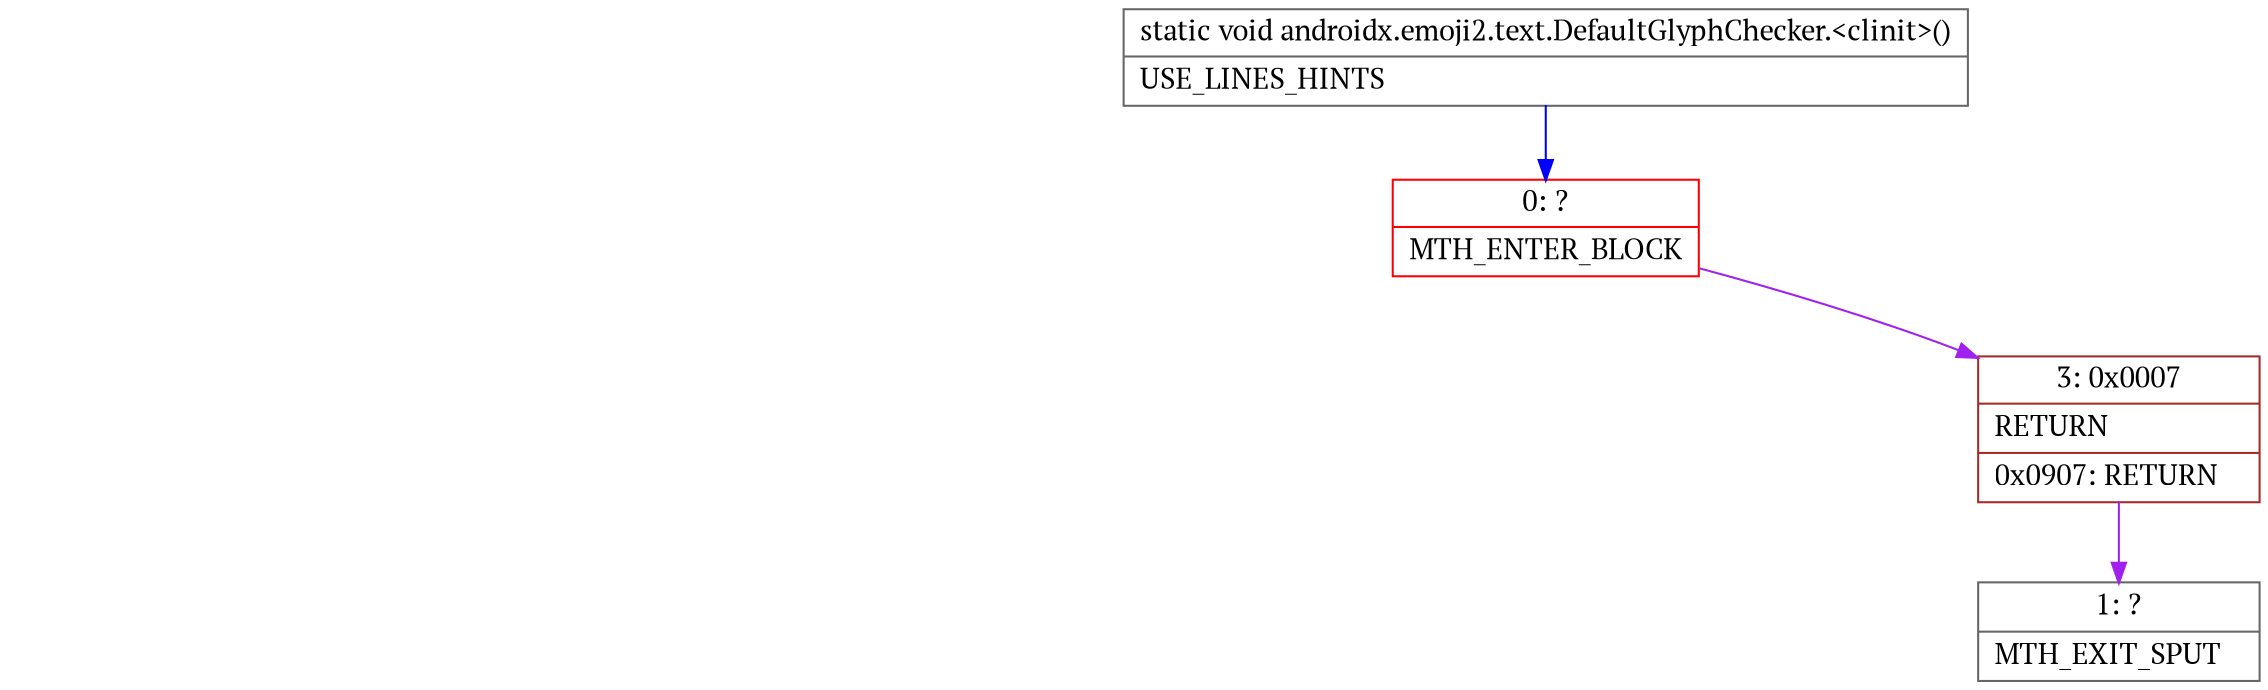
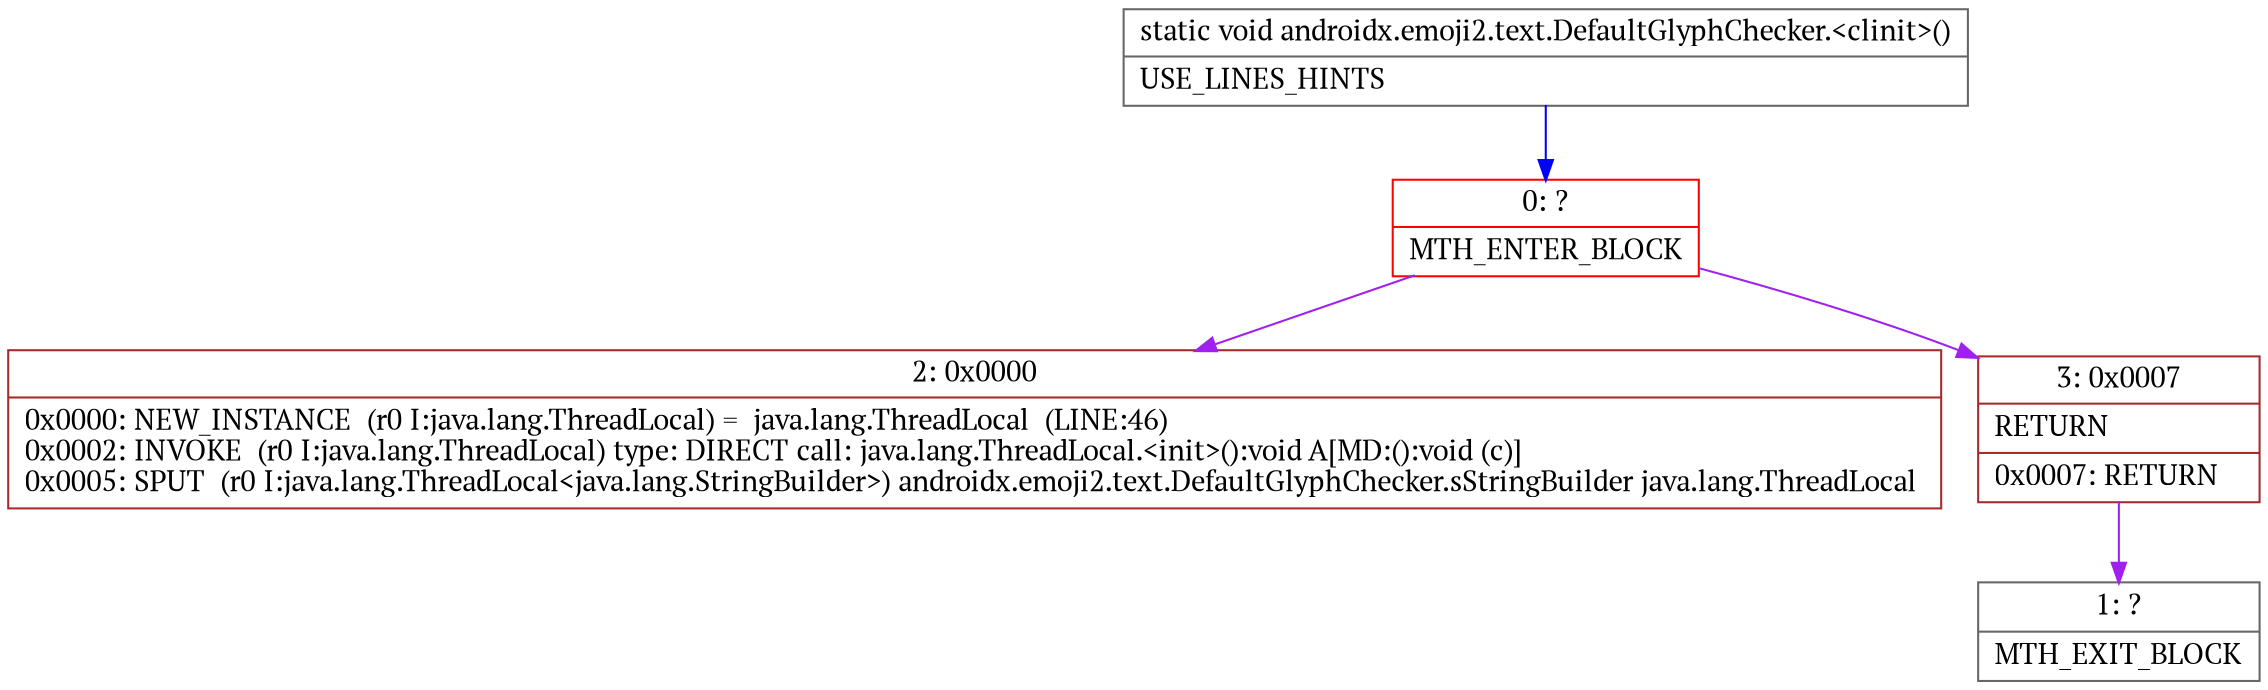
node "2: 0x0000": added
node "3: 0x0007": text "0x0907: RETURN" -> "0x0007: RETURN"
node "1: ?": text "MTH_EXIT_SPUT" -> "MTH_EXIT_BLOCK"
